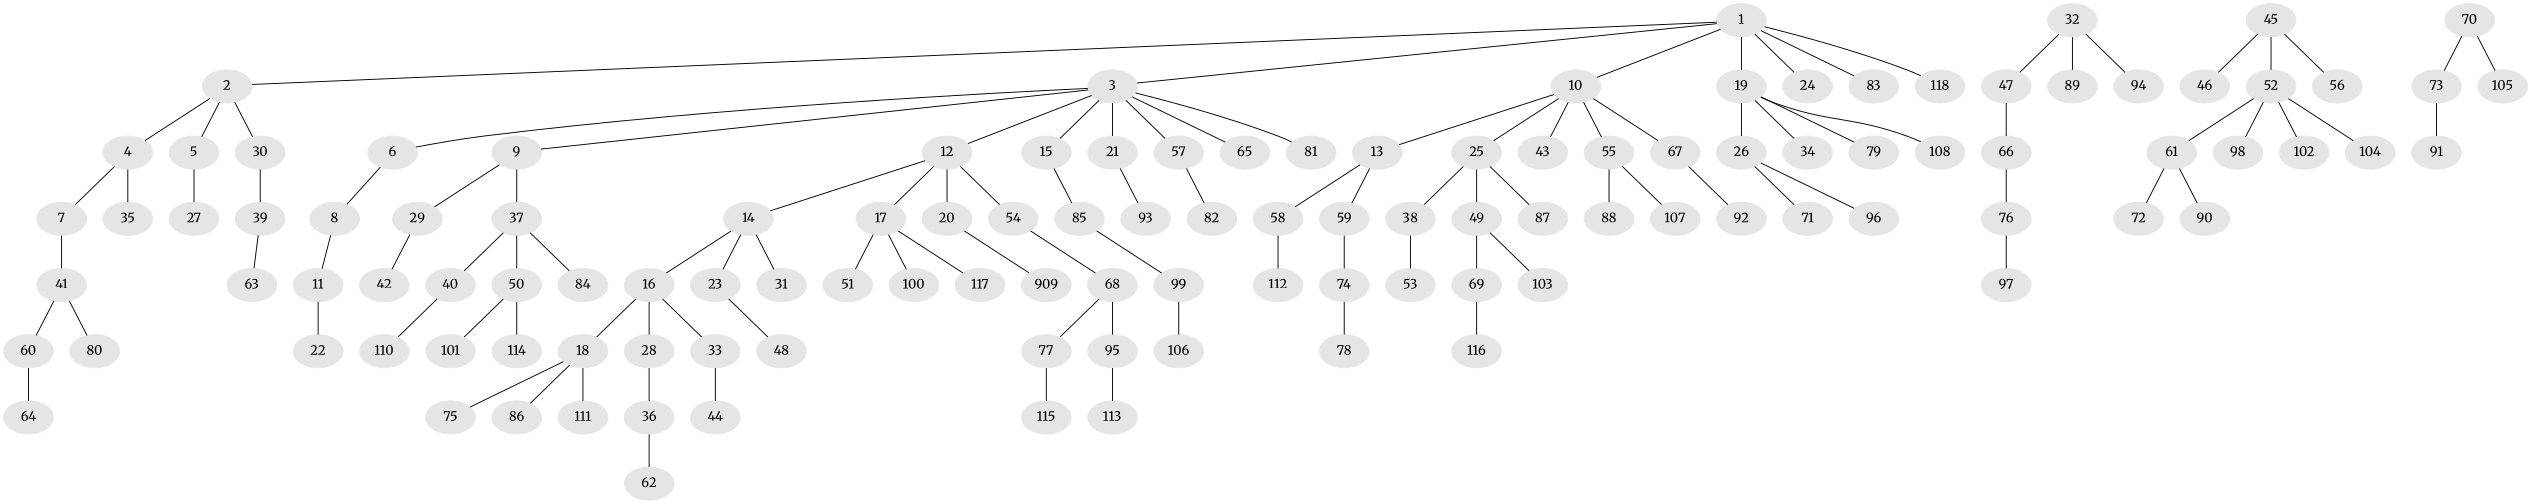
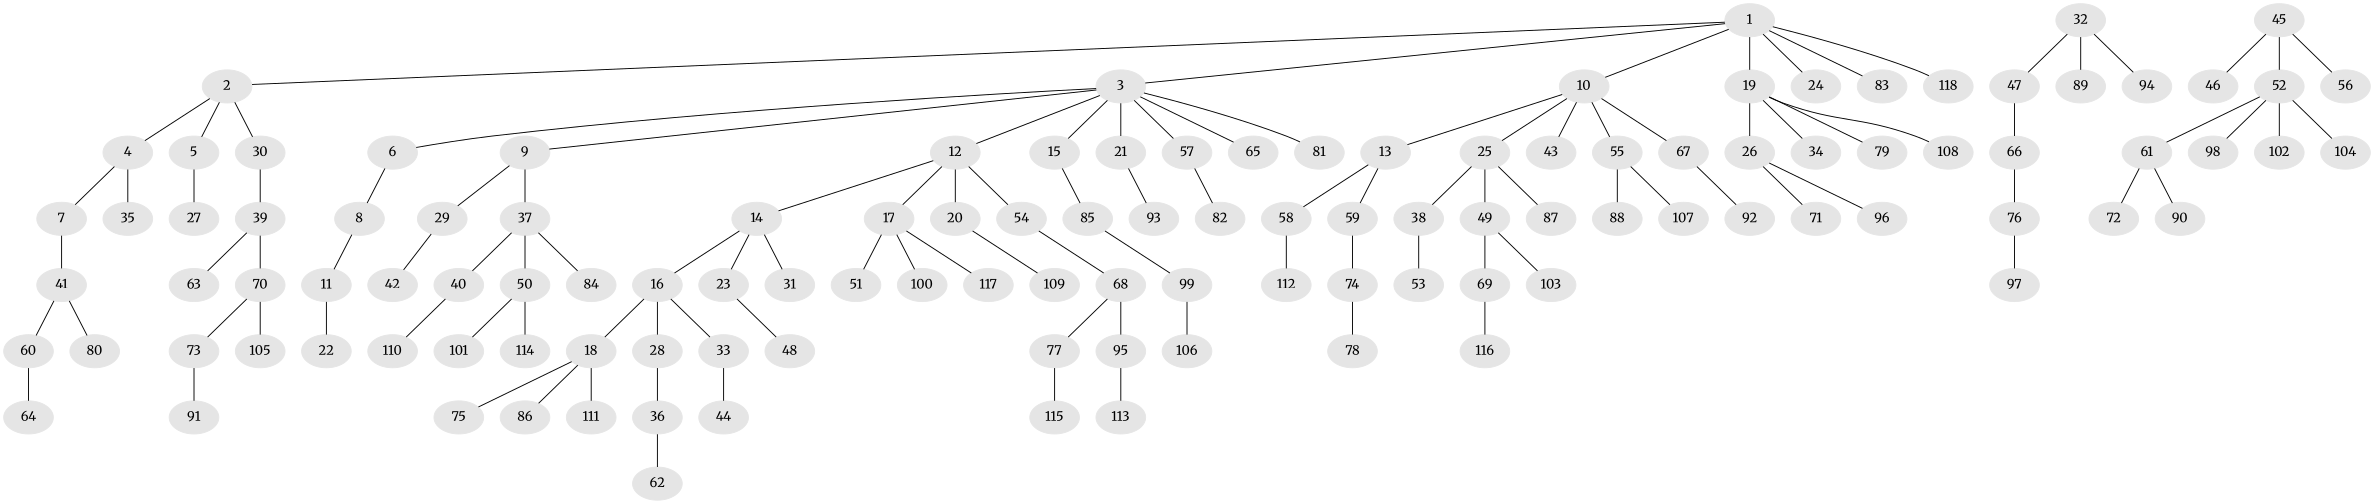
edge "39" -- "70": added
node "909": label "909" -> "109"
